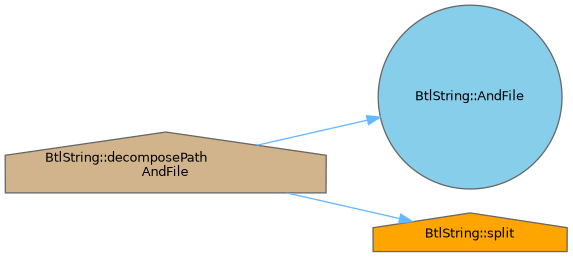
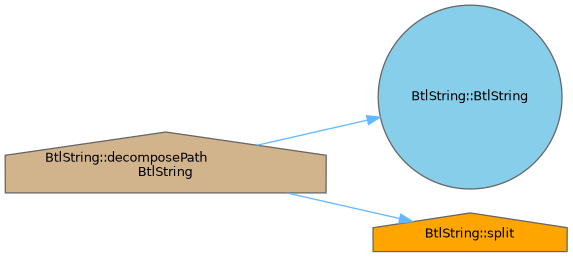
node "BtlString::AndFile": label "BtlString::AndFile" -> "BtlString::BtlString"
node "BtlString::decomposePath AndFile": label "BtlString::decomposePath AndFile" -> "BtlString::decomposePath BtlString"
